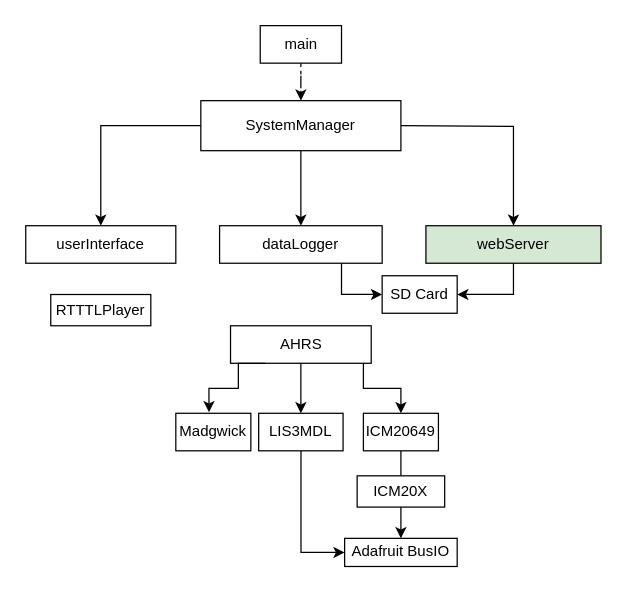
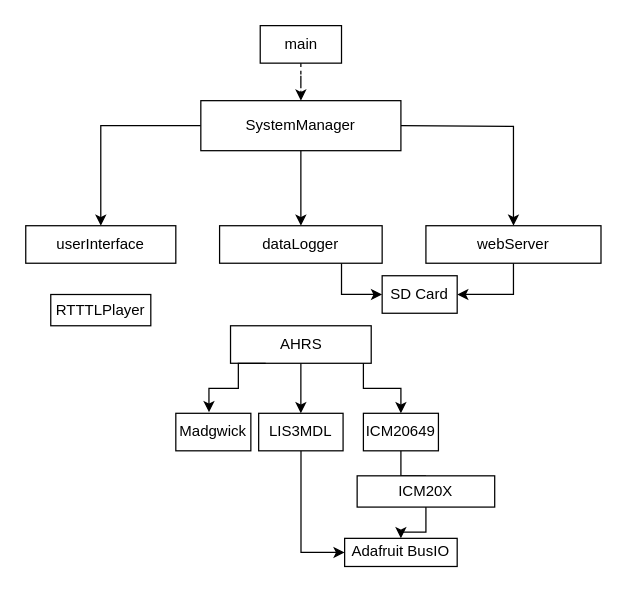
node "webServer": fillcolor #d5e8d4 -> #ffffff
node "ICM20X": size 88x31 -> 138x31
